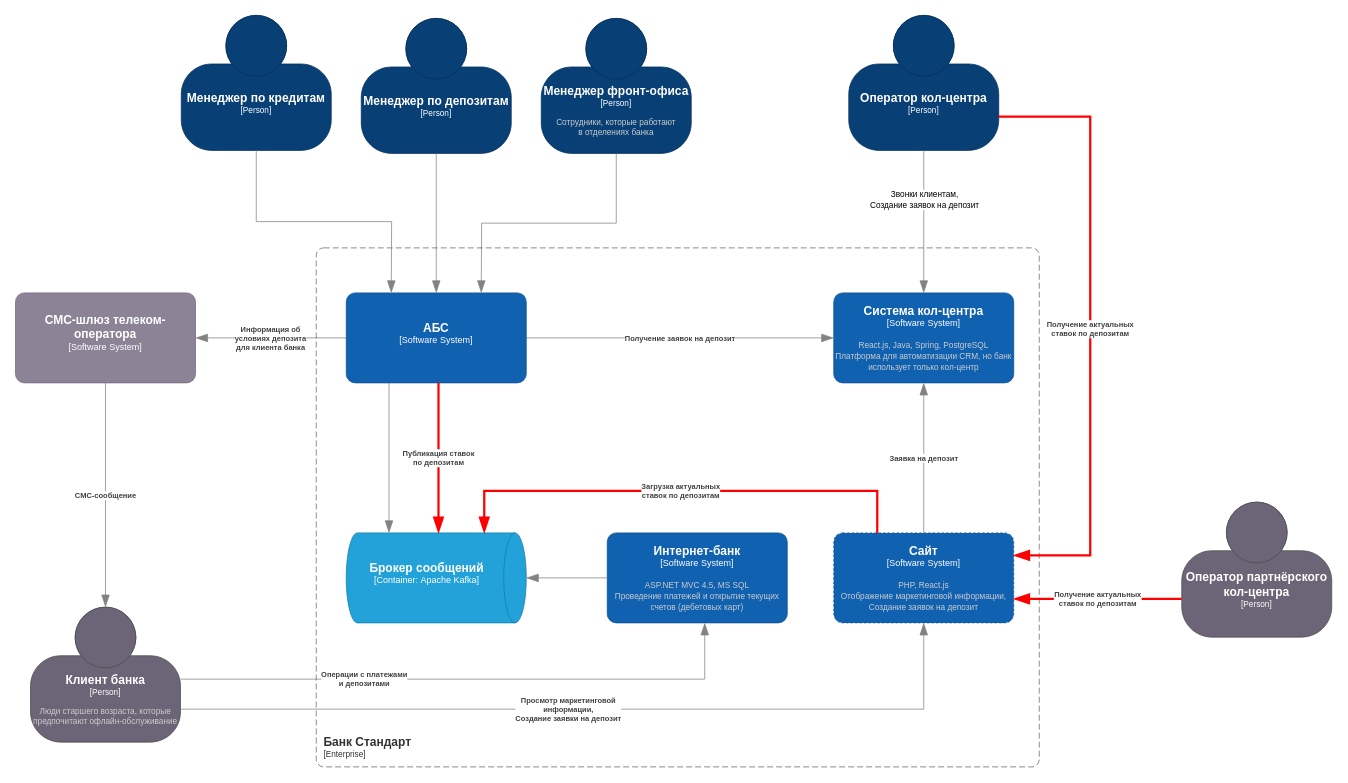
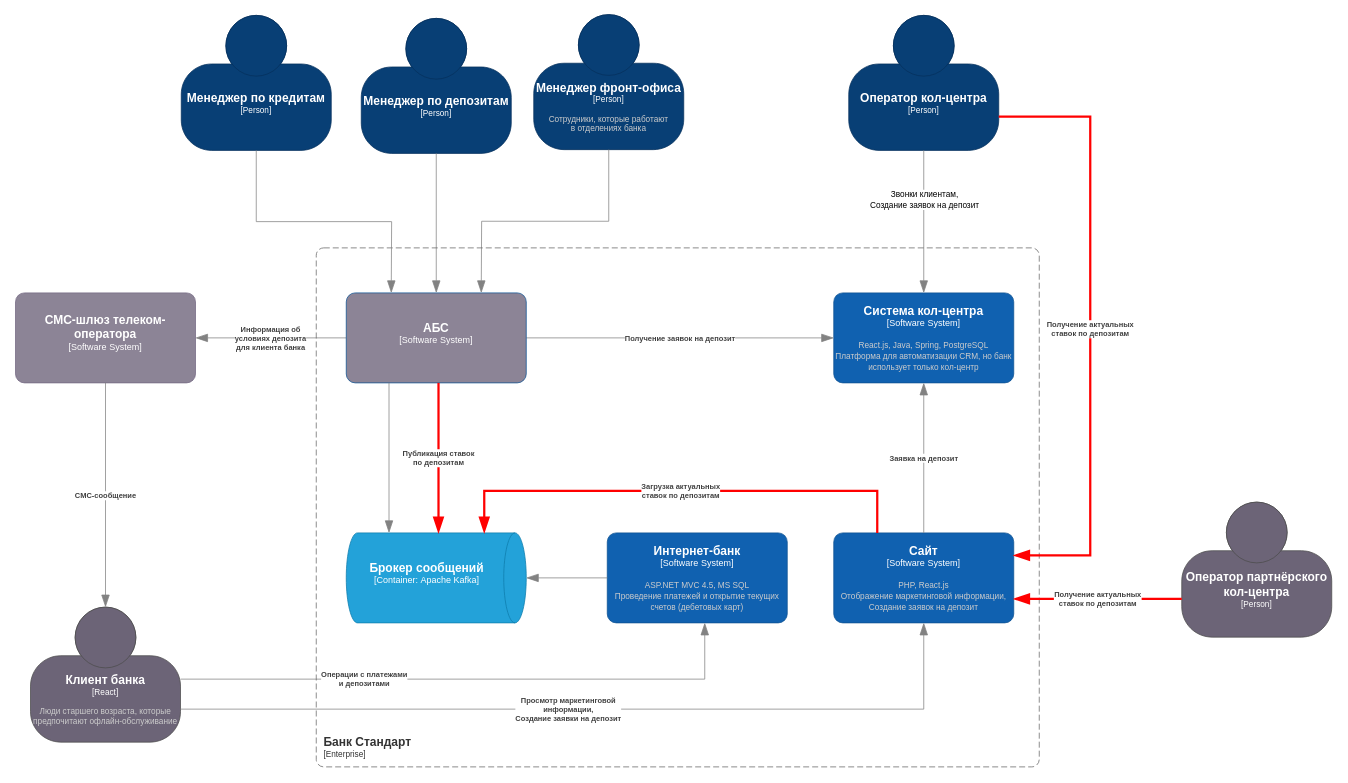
node "Менеджер фронт-офиса [Person] Сотрудники, которые работают в отделениях банка": moved (616, 86) -> (609, 82)
node "АБС [Software System]": fillcolor #1061b0 -> #8c8496
node "Сайт [Software System] PHP, React.js Отображение маркетинговой информации, Создание заявок на депозит": style dashed -> solid
node "Клиент банка [Person] Люди старшего возраста, которые предпочитают офлайн-обслуживание": label "Клиент банка [Person] Люди старшего возраста, которые предпочитают офлайн-обслуживание" -> "Клиент банка [React] Люди старшего возраста, которые предпочитают офлайн-обслуживание"
